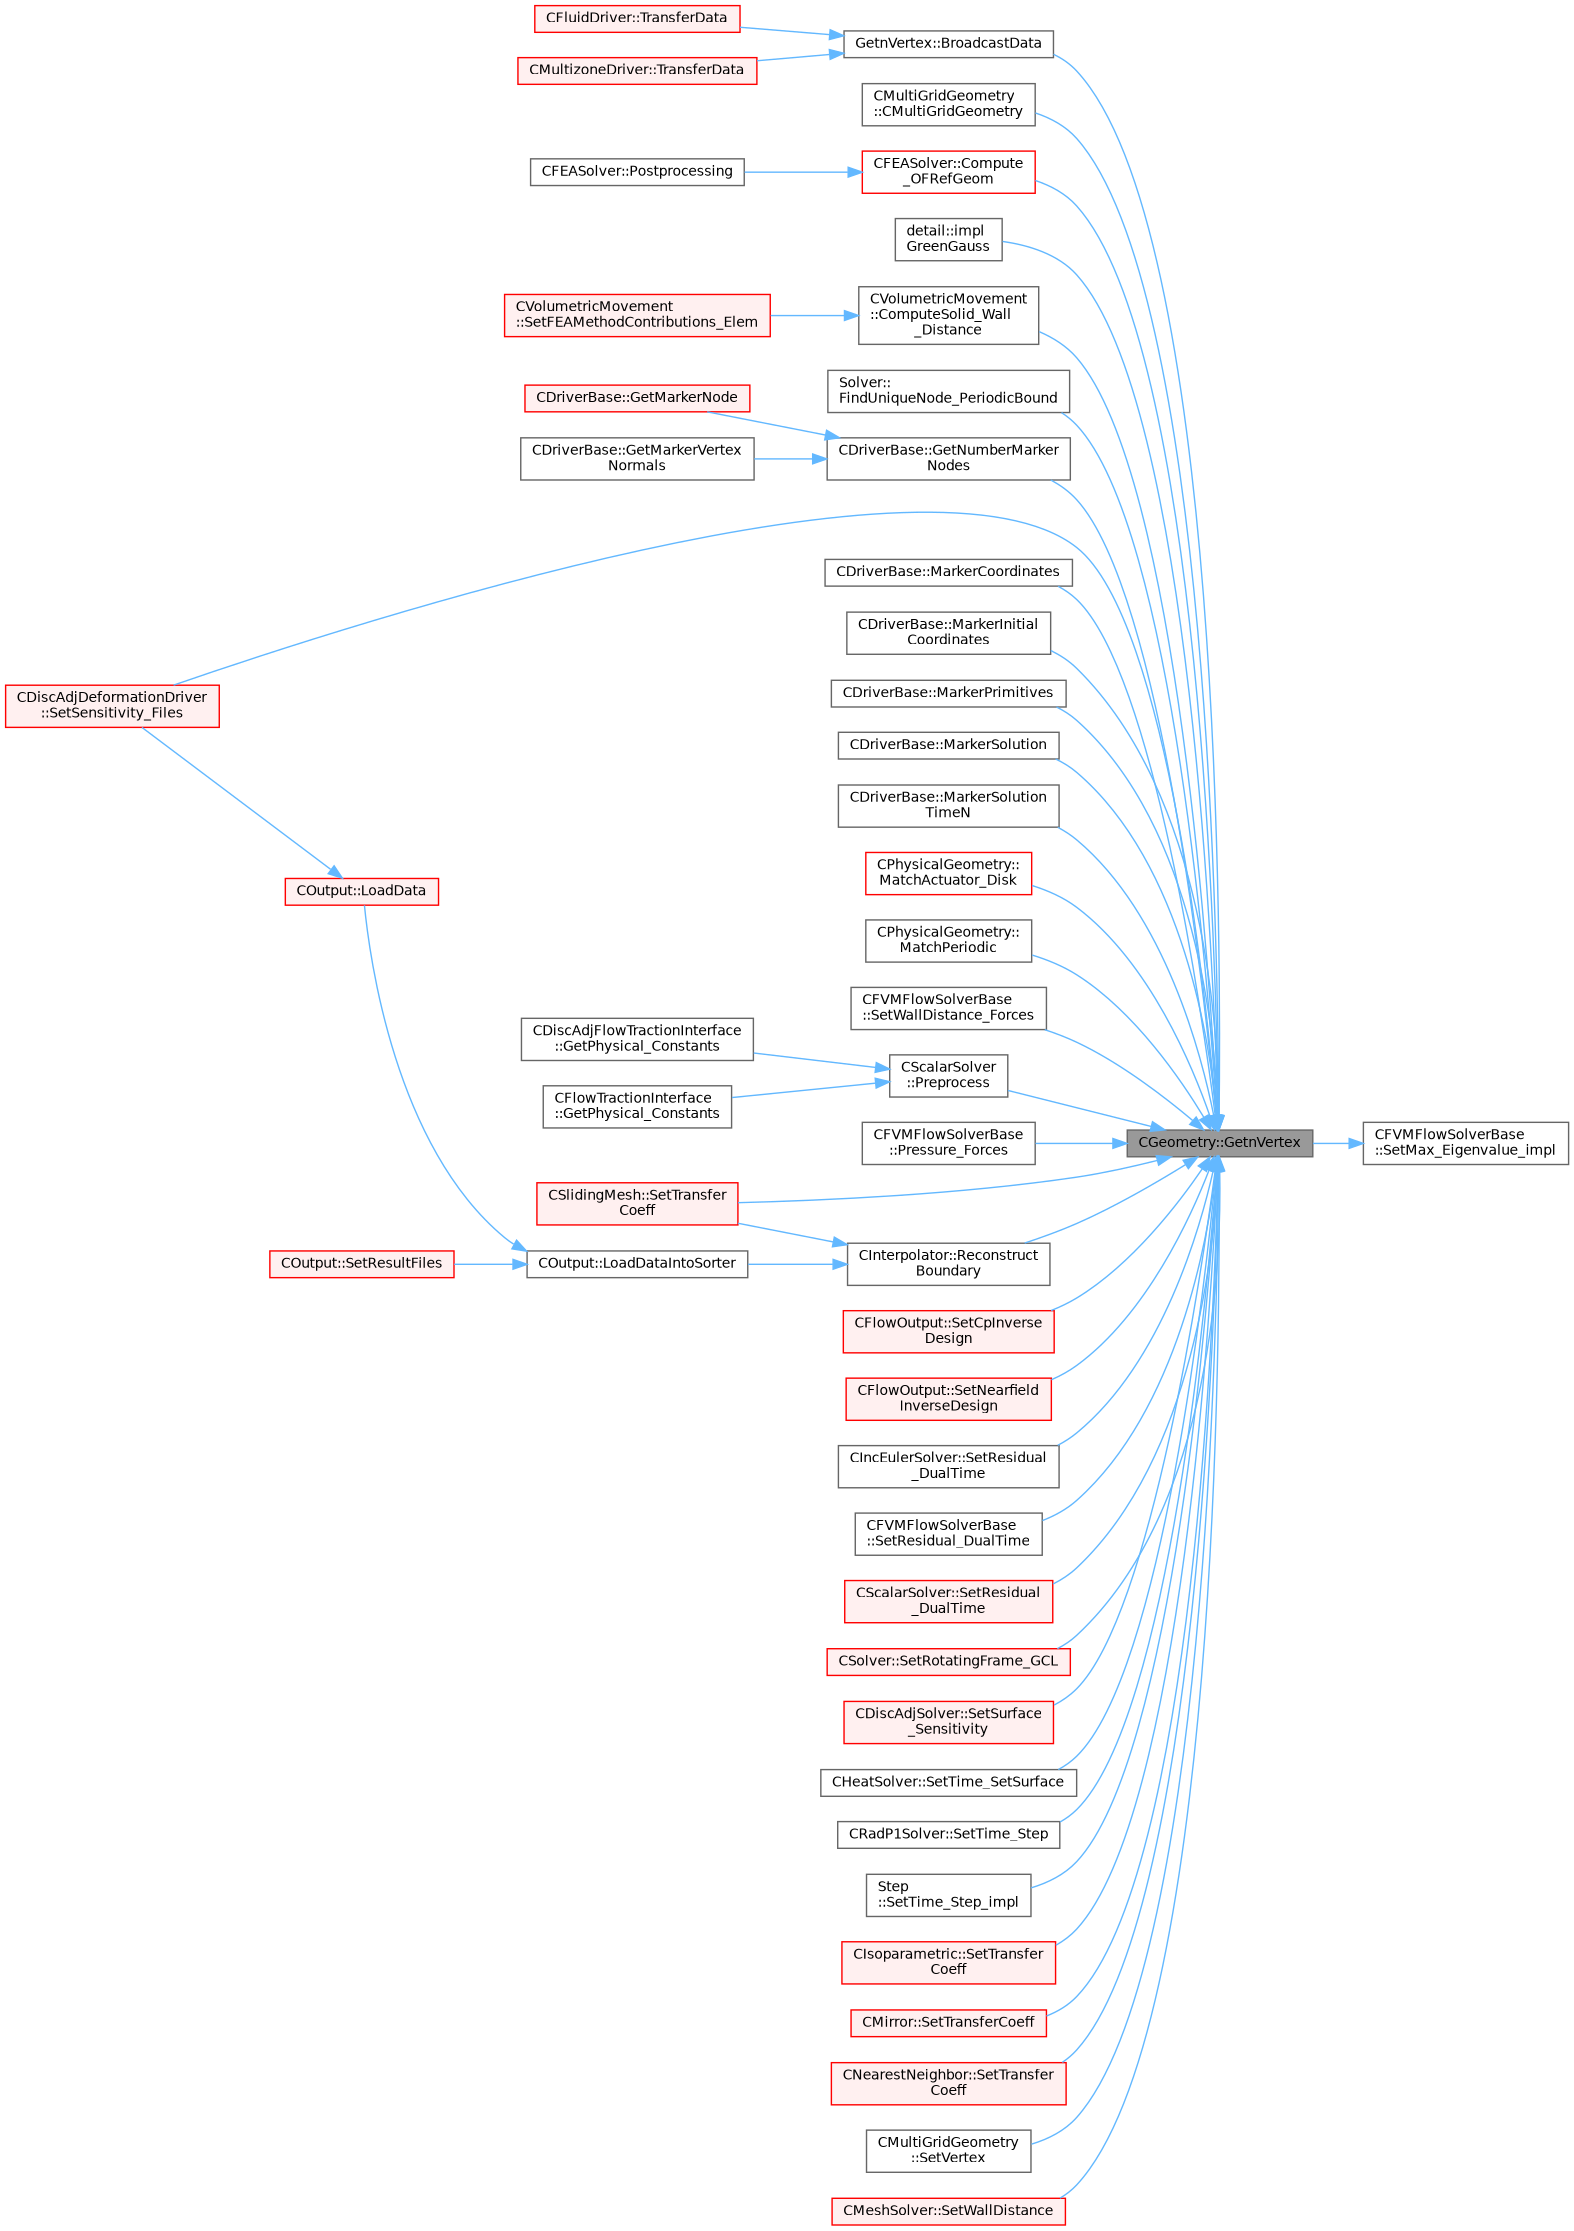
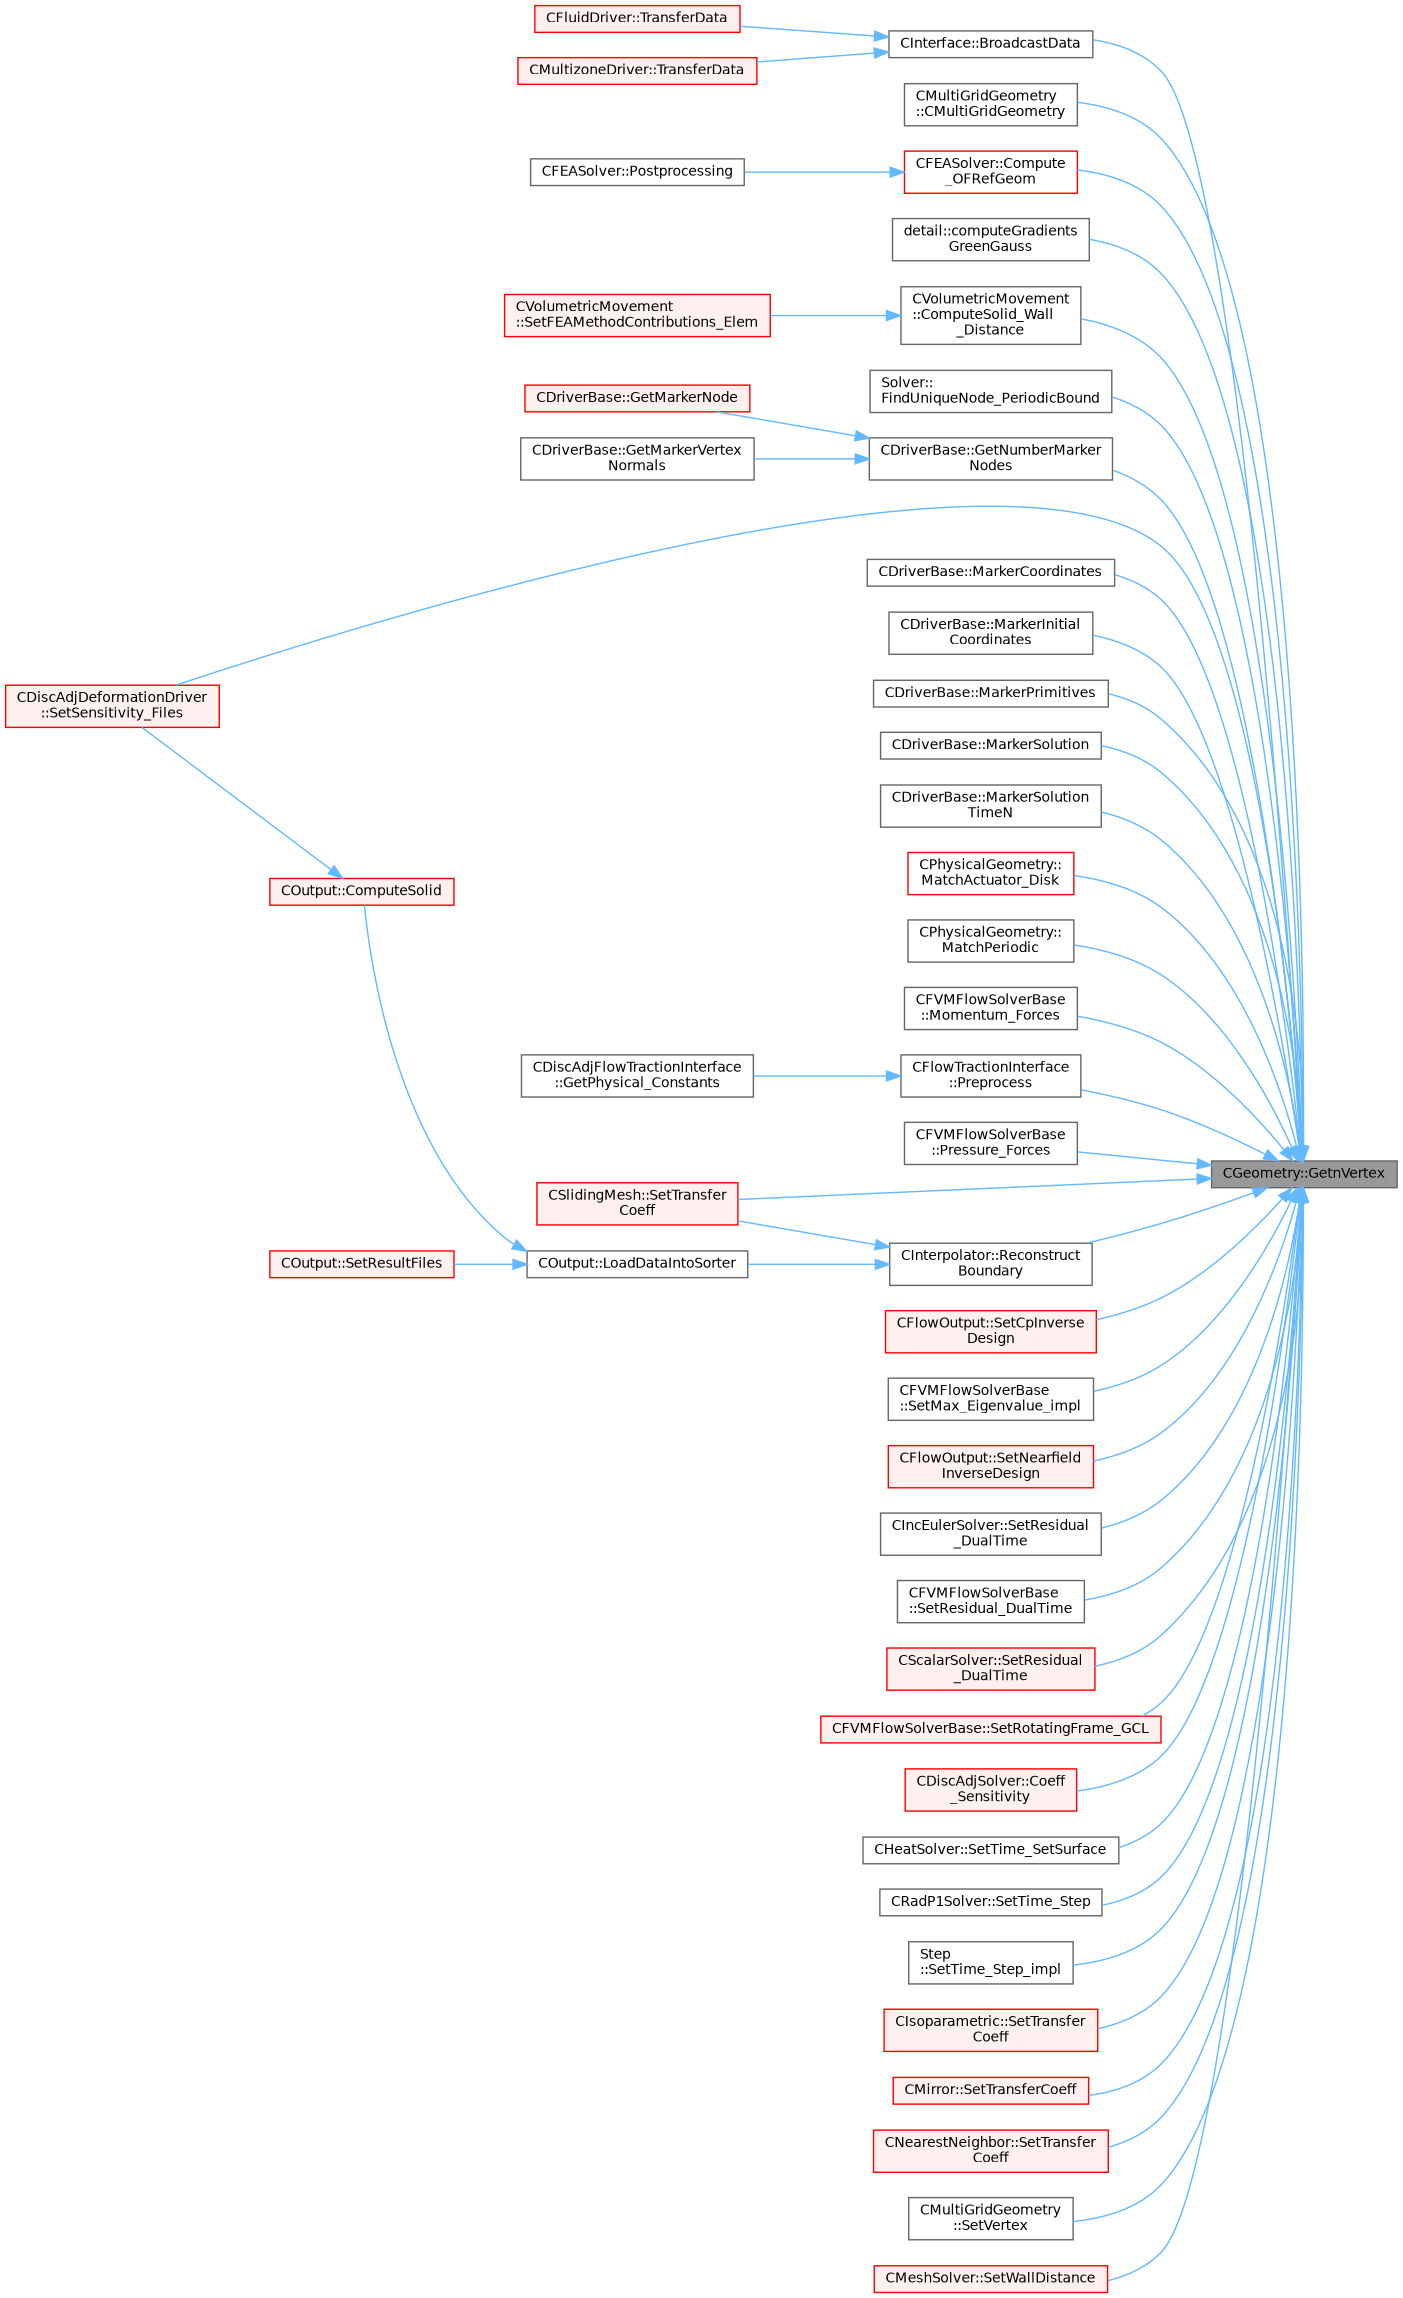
node "GetnVertex::BroadcastData": label "GetnVertex::BroadcastData" -> "CInterface::BroadcastData"
node "detail::impl GreenGauss": label "detail::impl GreenGauss" -> "detail::computeGradients GreenGauss"
node "COutput::LoadData": label "COutput::LoadData" -> "COutput::ComputeSolid"
node "CFVMFlowSolverBase ::SetWallDistance_Forces": label "CFVMFlowSolverBase ::SetWallDistance_Forces" -> "CFVMFlowSolverBase ::Momentum_Forces"
node "CScalarSolver ::Preprocess": label "CScalarSolver ::Preprocess" -> "CFlowTractionInterface ::Preprocess"
node "CFlowTractionInterface ::GetPhysical_Constants": removed
edge "CGeometry::GetnVertex" -> "CFVMFlowSolverBase ::SetMax_Eigenvalue_impl": reversed
node "CSolver::SetRotatingFrame_GCL": label "CSolver::SetRotatingFrame_GCL" -> "CFVMFlowSolverBase::SetRotatingFrame_GCL"
node "CDiscAdjSolver::SetSurface _Sensitivity": label "CDiscAdjSolver::SetSurface _Sensitivity" -> "CDiscAdjSolver::Coeff _Sensitivity"
